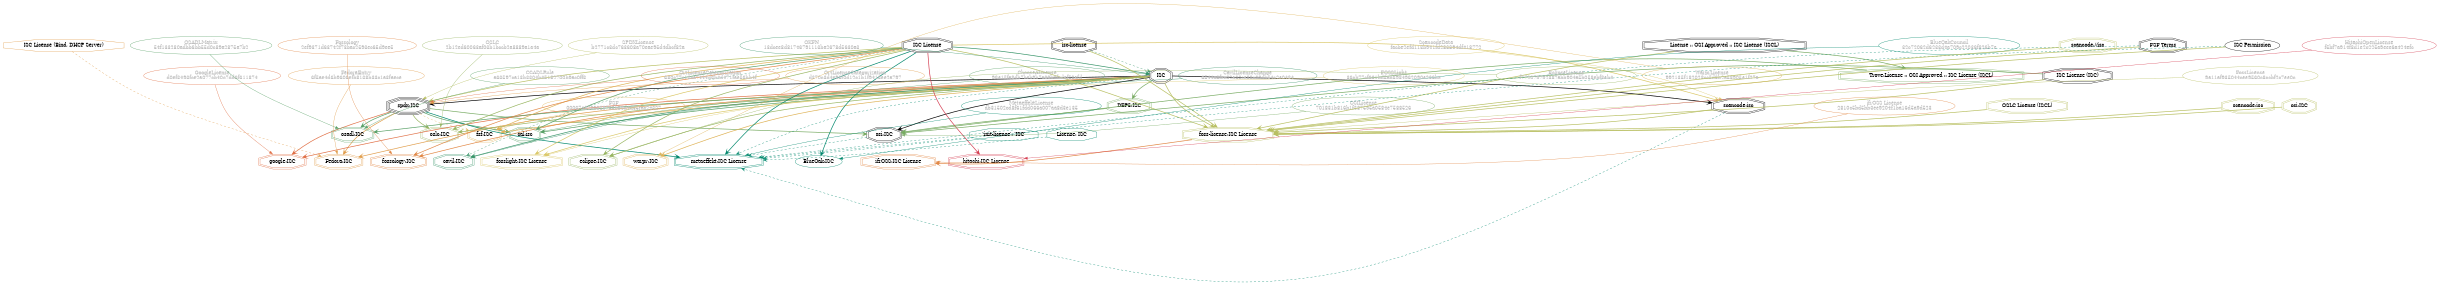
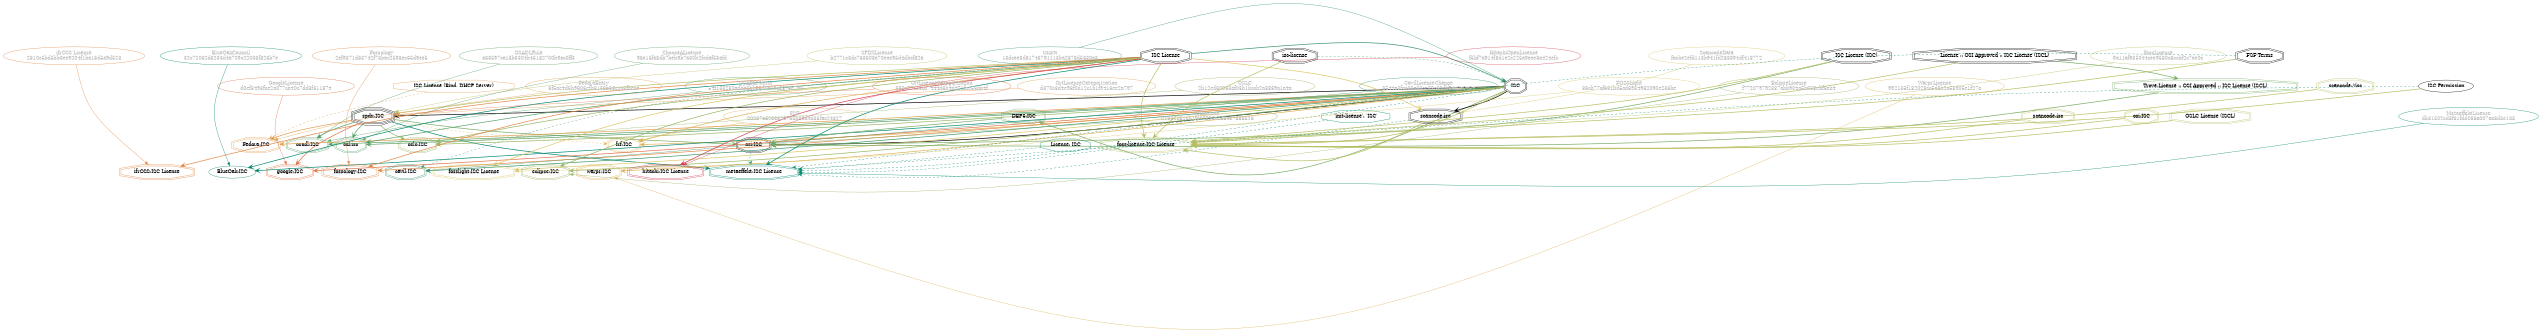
edge "ISC" -> "BlueOak:ISC": added
edge "foss-license:ISC License" -> "ifrOSS:ISC License": now "ISC License" -> "ifrOSS:ISC License"
